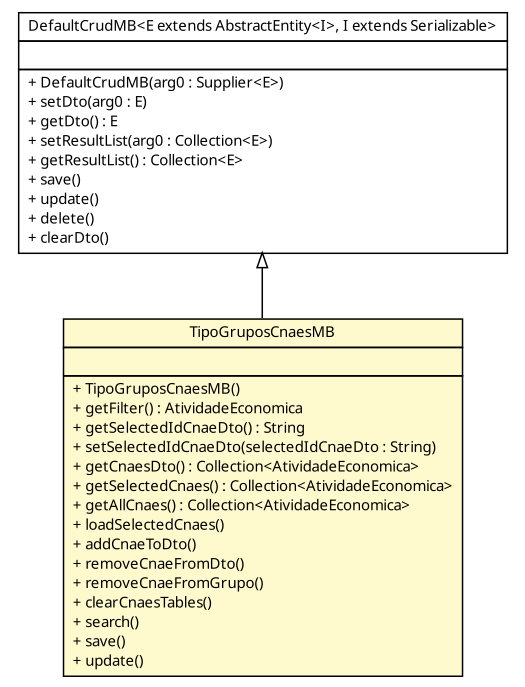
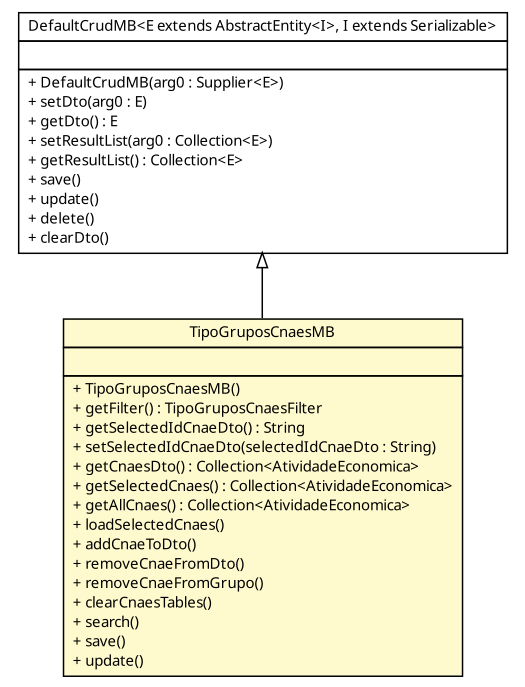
node "TipoGruposCnaesMB": text "+ getFilter() : AtividadeEconomica" -> "+ getFilter() : TipoGruposCnaesFilter"
